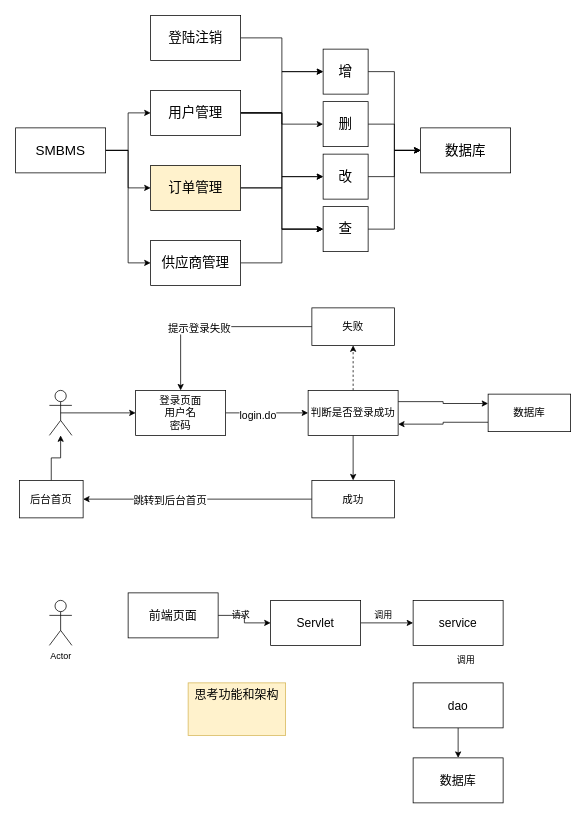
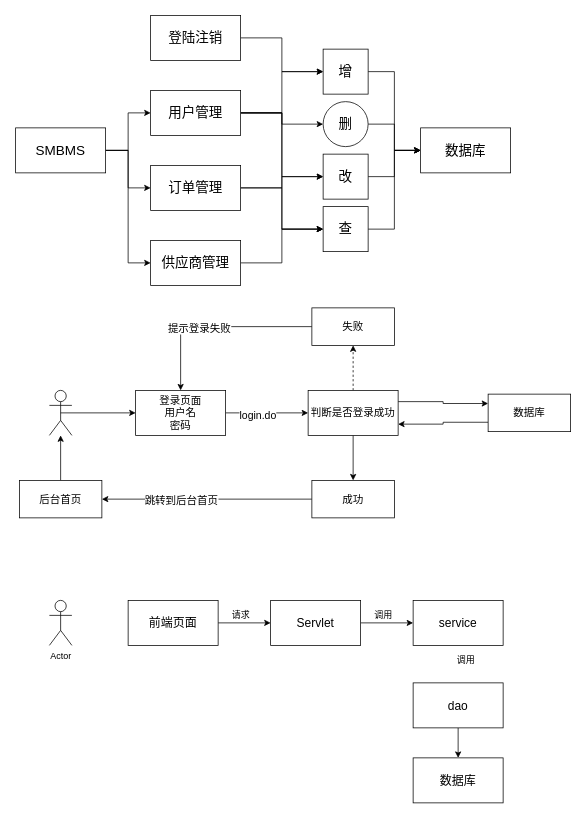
node "删": shape rectangle -> ellipse
node "订单管理": fillcolor #fff2cc -> #ffffff
node "后台首页": size 64x38 -> 83x38
node "前端页面": moved (173, 615) -> (173, 623)
node "思考功能和架构": removed
